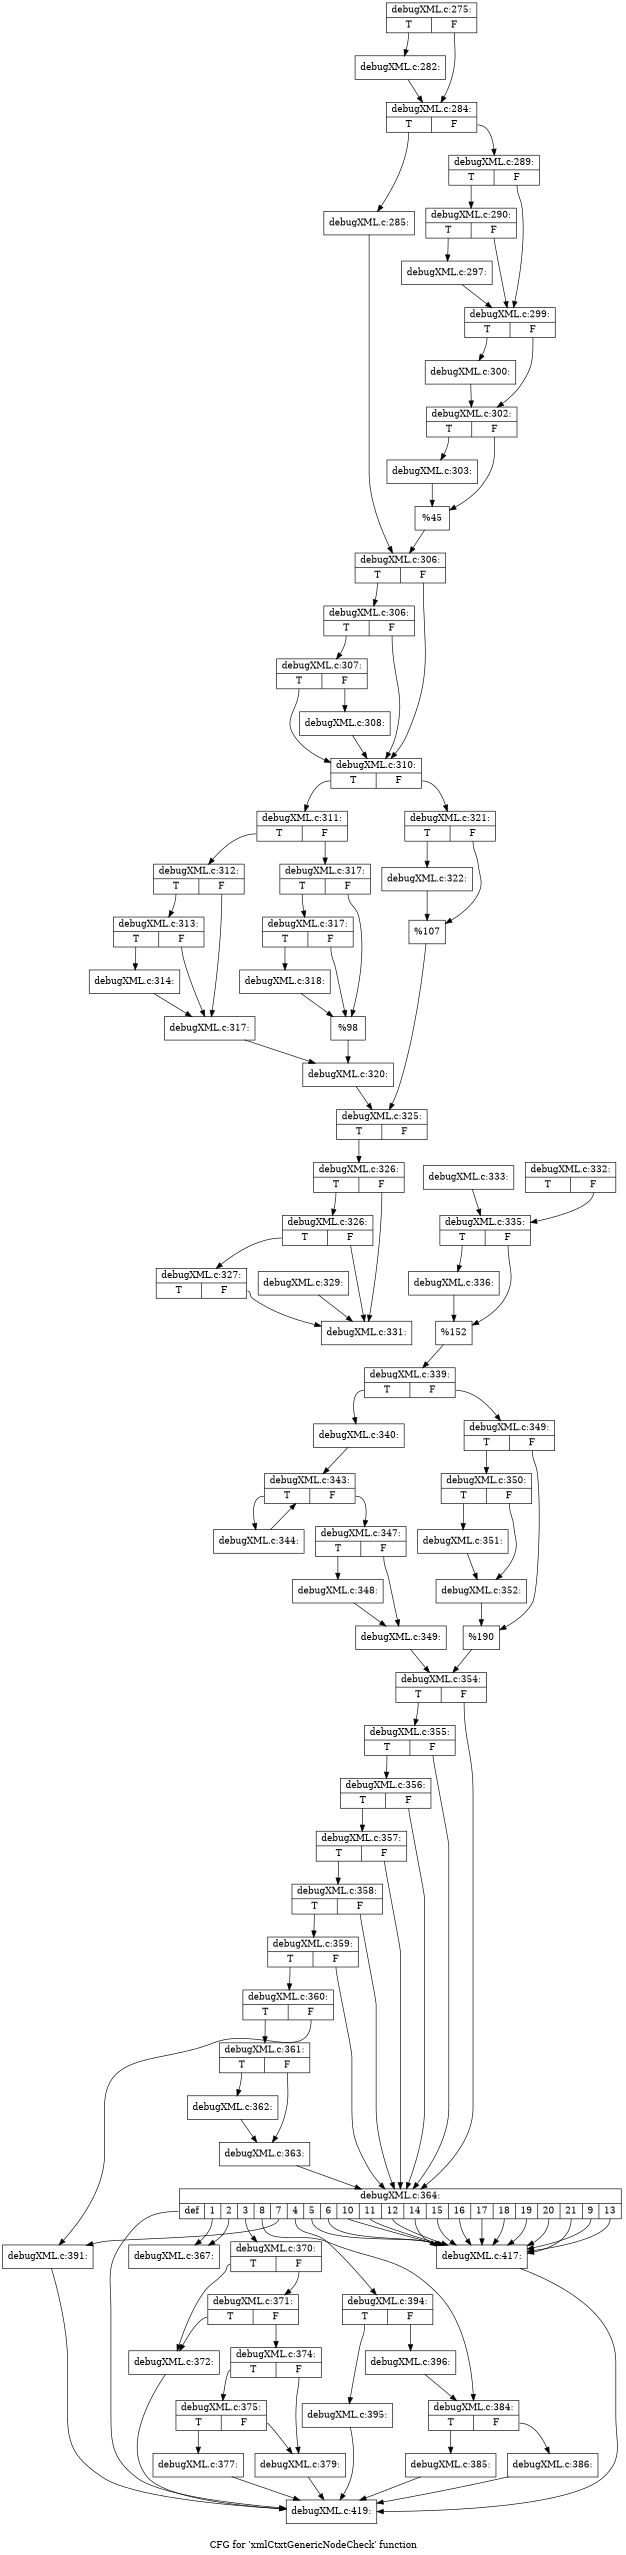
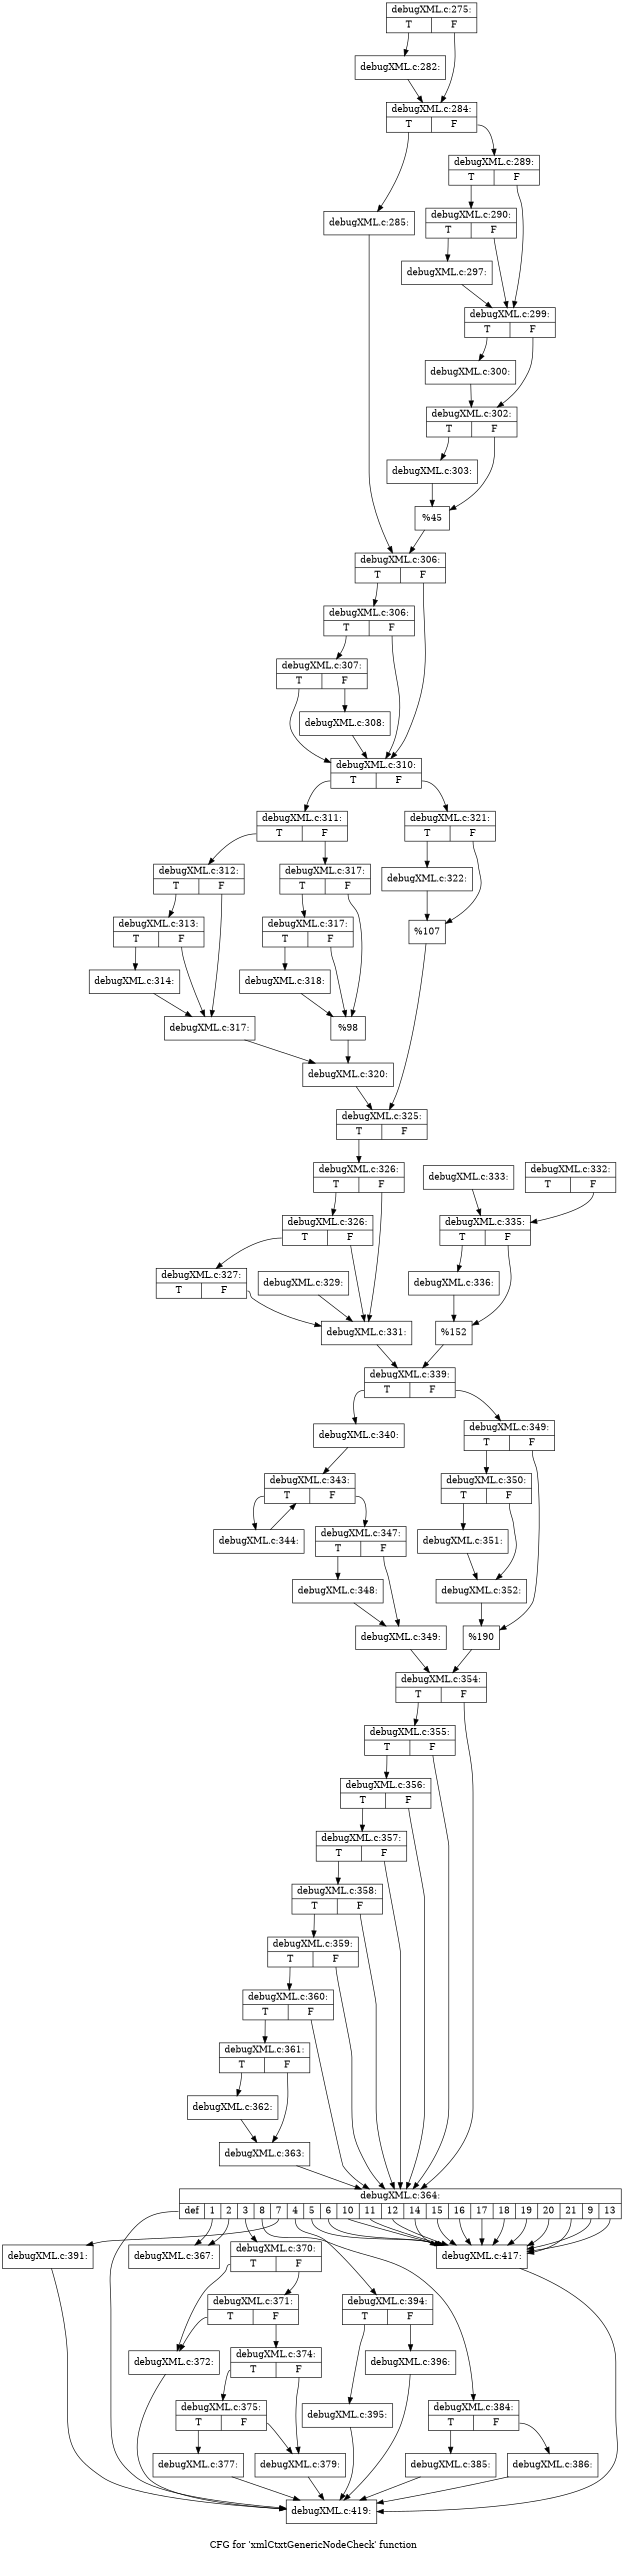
edge "debugXML.c:331:" -> "debugXML.c:339:": added
edge "debugXML.c:360:" -> "debugXML.c:391:": now "debugXML.c:360:" -> "debugXML.c:364:"
edge "debugXML.c:396:" -> "debugXML.c:384:": now "debugXML.c:396:" -> "debugXML.c:419:"
